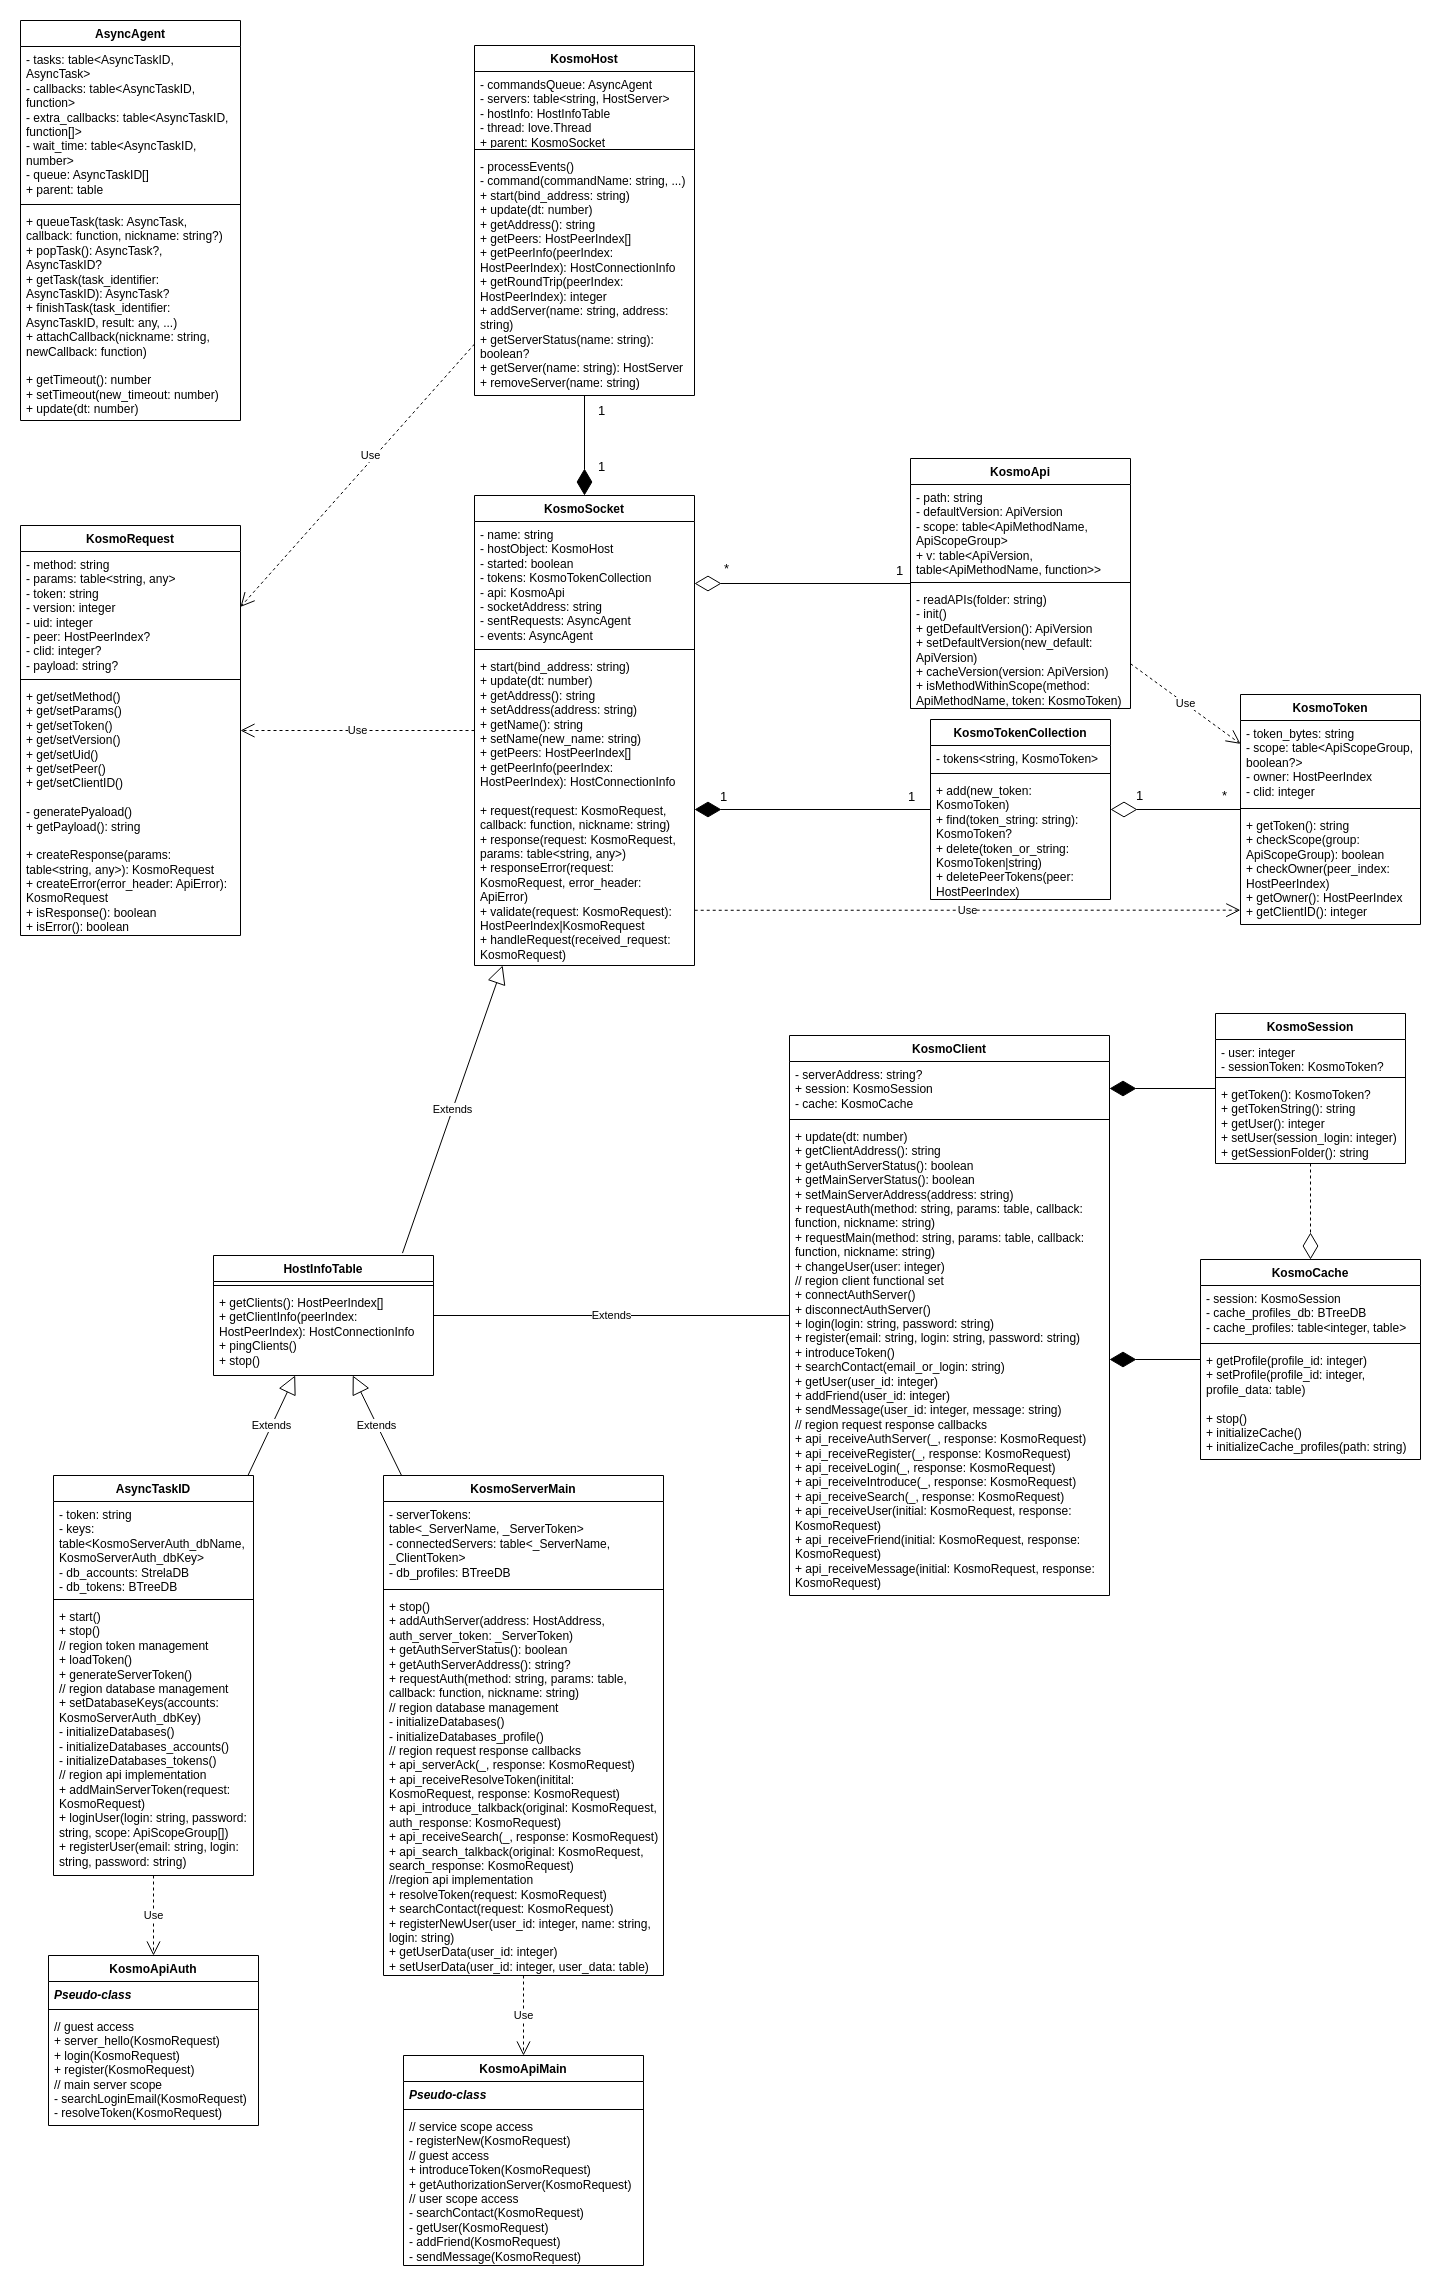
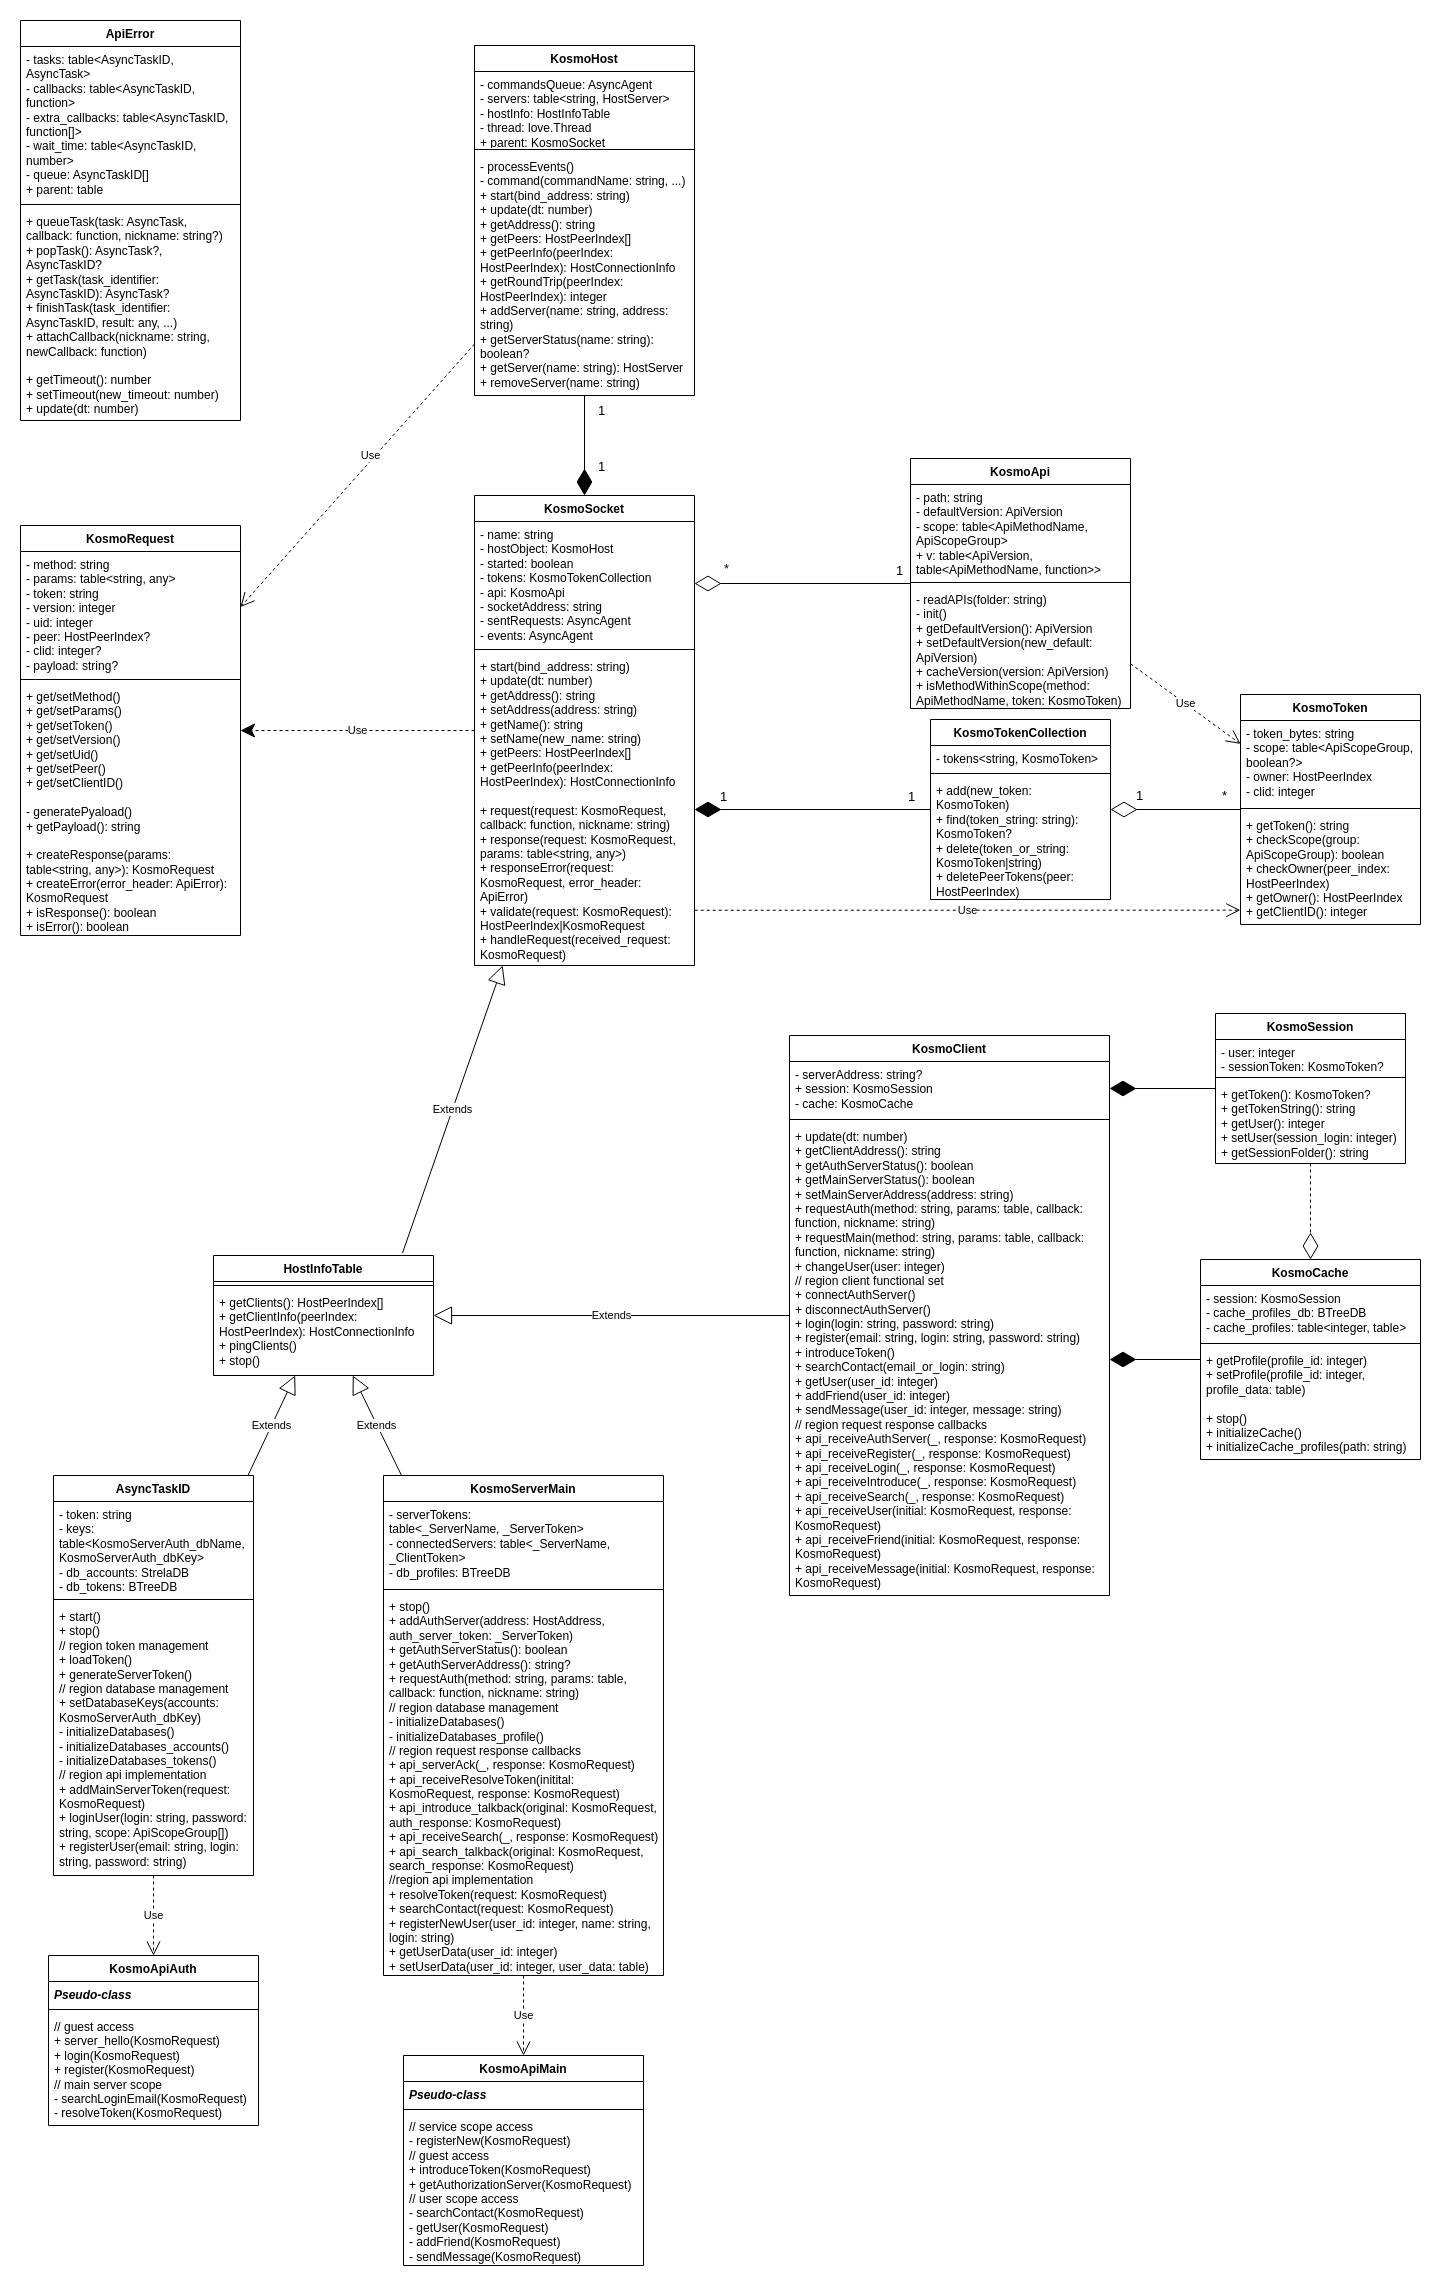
node "AsyncAgent": label "AsyncAgent" -> "ApiError"
edge "KosmoSocket" -> "KosmoRequest": arrowhead open -> classic
edge "HostInfoTable" -- "KosmoClient": arrowhead none -> block
